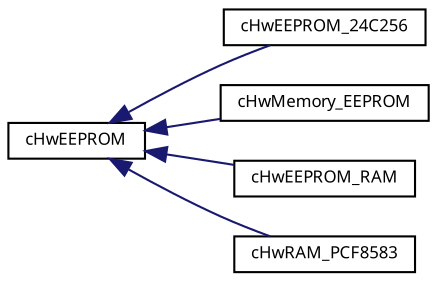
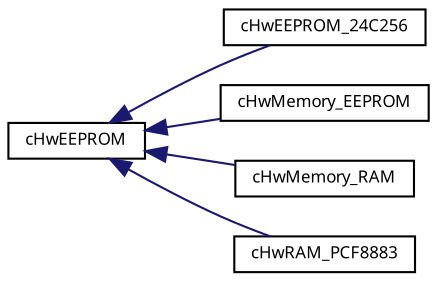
node "cHwEEPROM_RAM": label "cHwEEPROM_RAM" -> "cHwMemory_RAM"
node "cHwRAM_PCF8583": label "cHwRAM_PCF8583" -> "cHwRAM_PCF8883"
